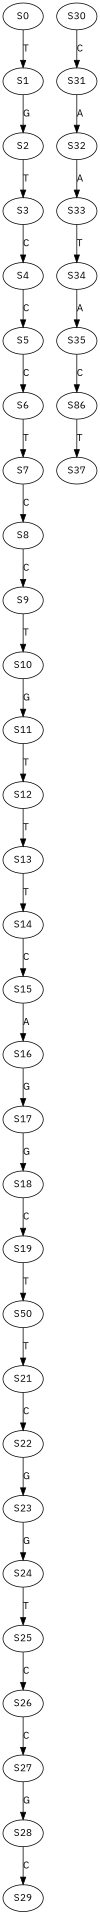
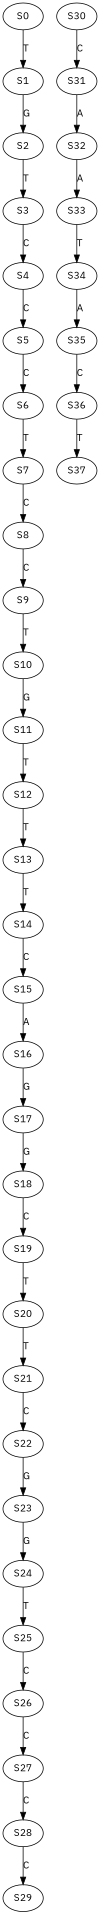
node "S86": label "S86" -> "S36"
node "S50": label "S50" -> "S20"
edge "S27" -> "S28": label "G" -> "C"
